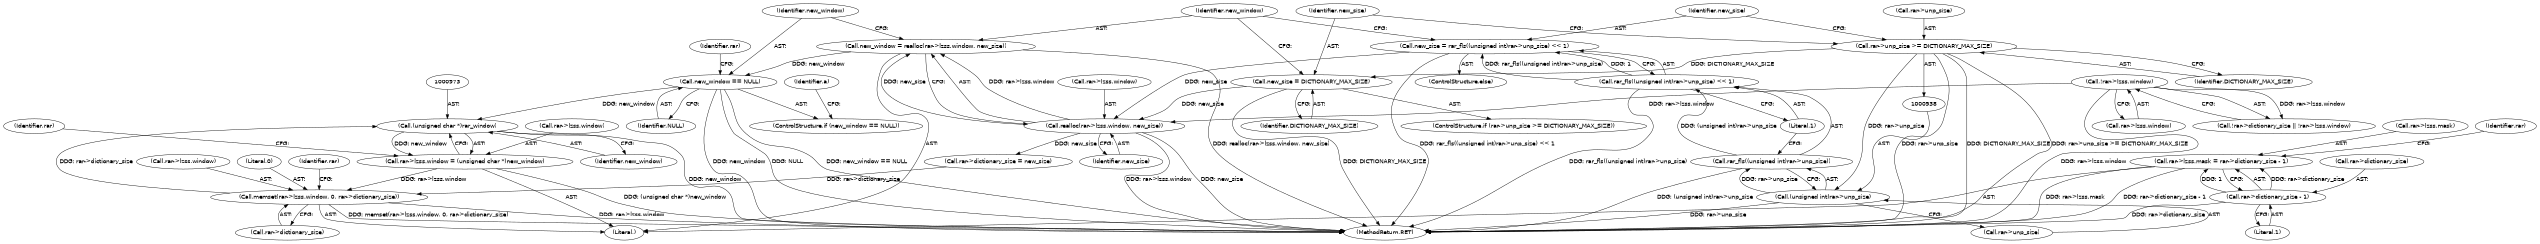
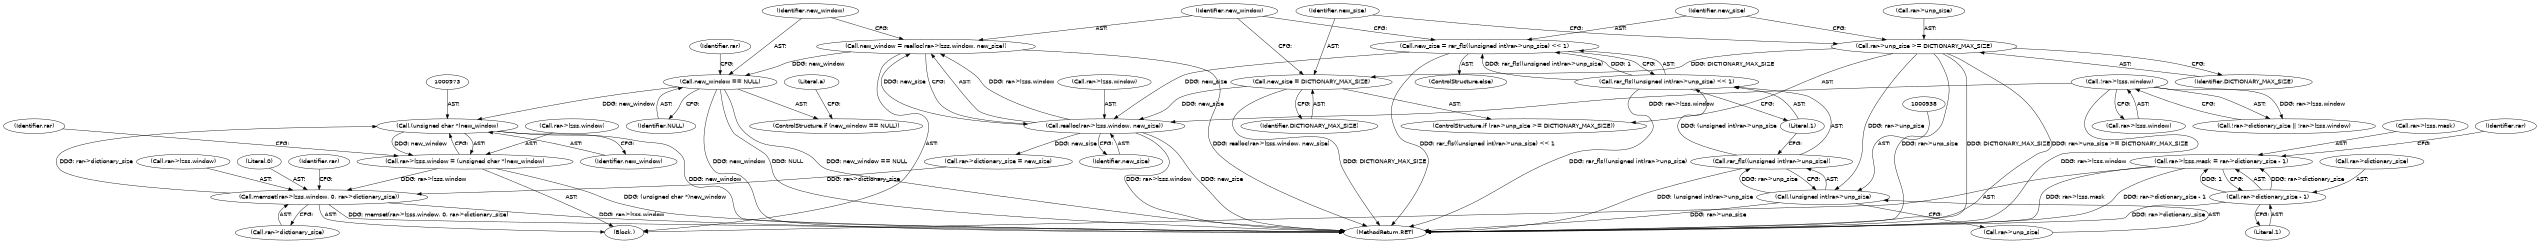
edge "(Call,rar->unp_size >= DICTIONARY_MAX_SIZE)" -> "1000938": now "(Call,rar->unp_size >= DICTIONARY_MAX_SIZE)" -> "(ControlStructure,if (rar->unp_size >= DICTIONARY_MAX_SIZE))"
node "(Identifier,a)": label "(Identifier,a)" -> "(Literal,a)"
node "(Call,(unsigned char *)rar_window)": label "(Call,(unsigned char *)rar_window)" -> "(Call,(unsigned char *)new_window)"
node "(Literal,)": label "(Literal,)" -> "(Block,)"
